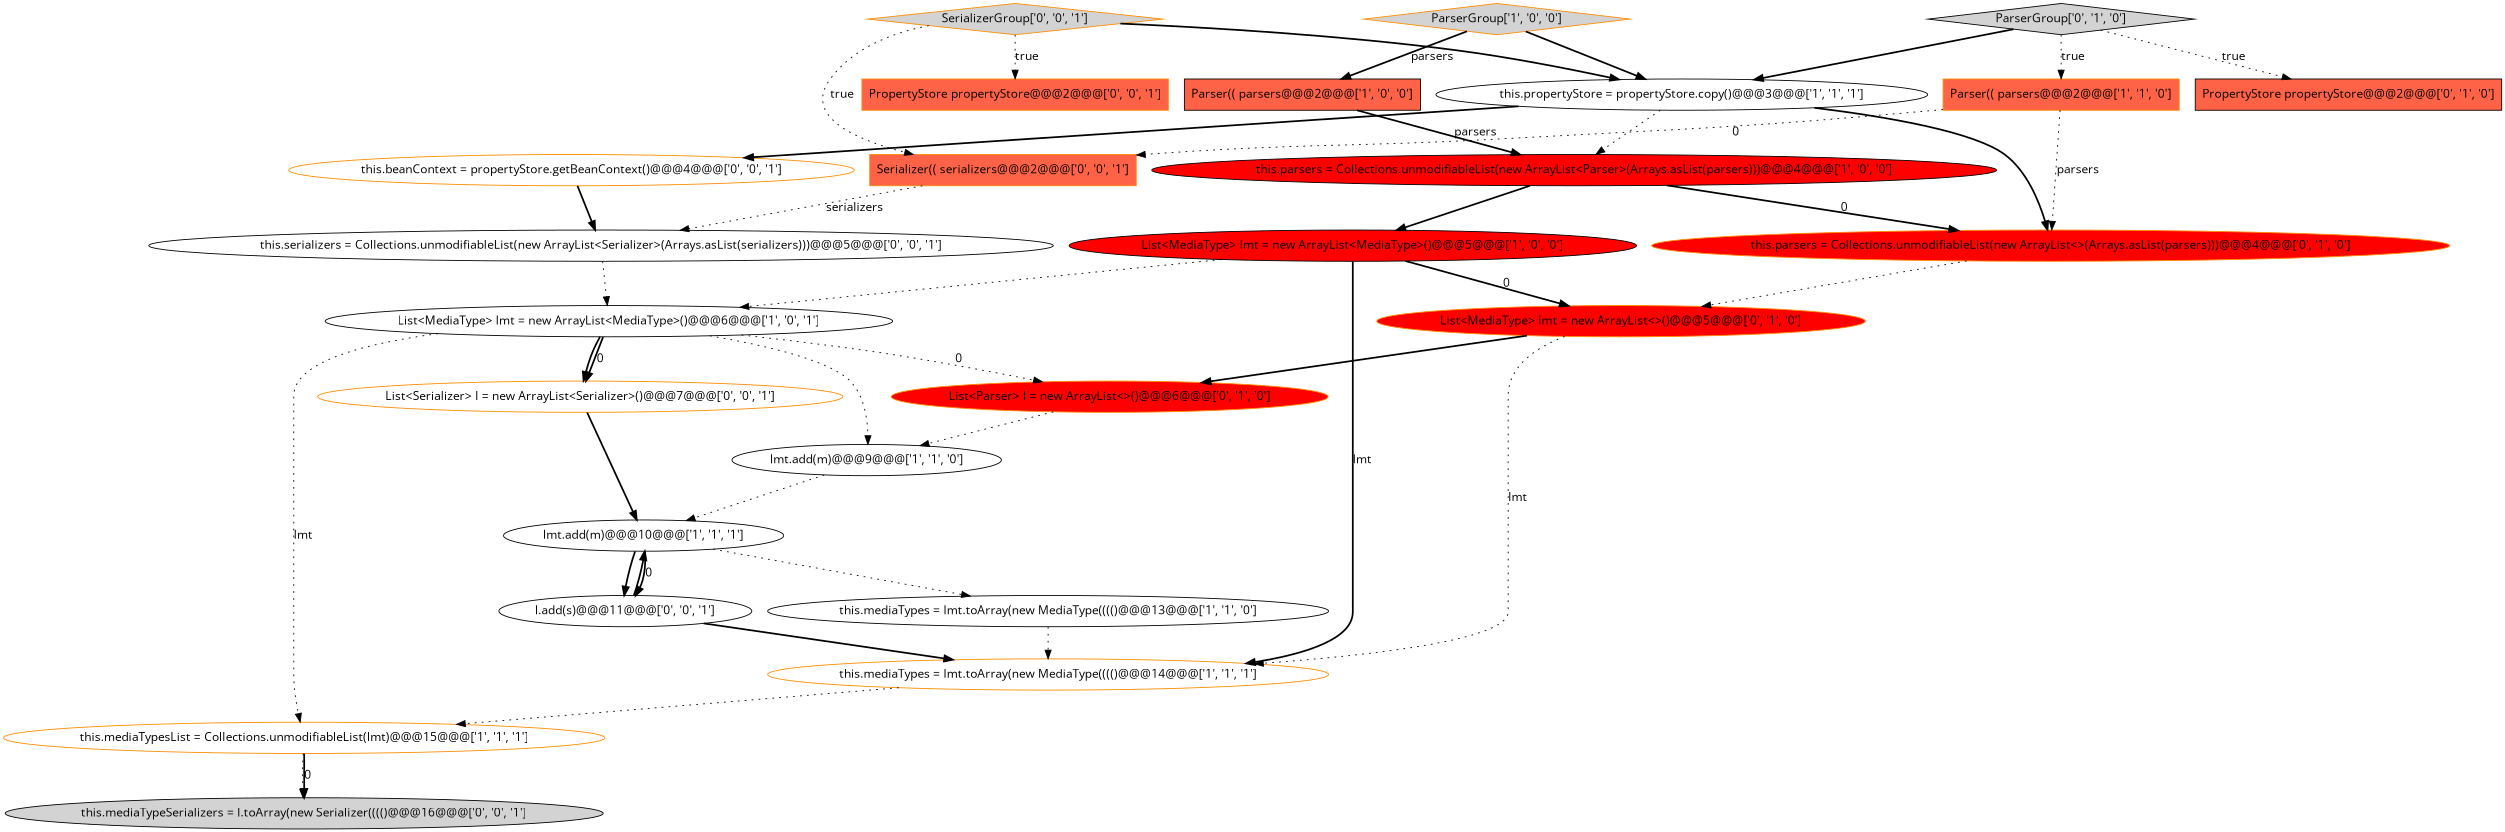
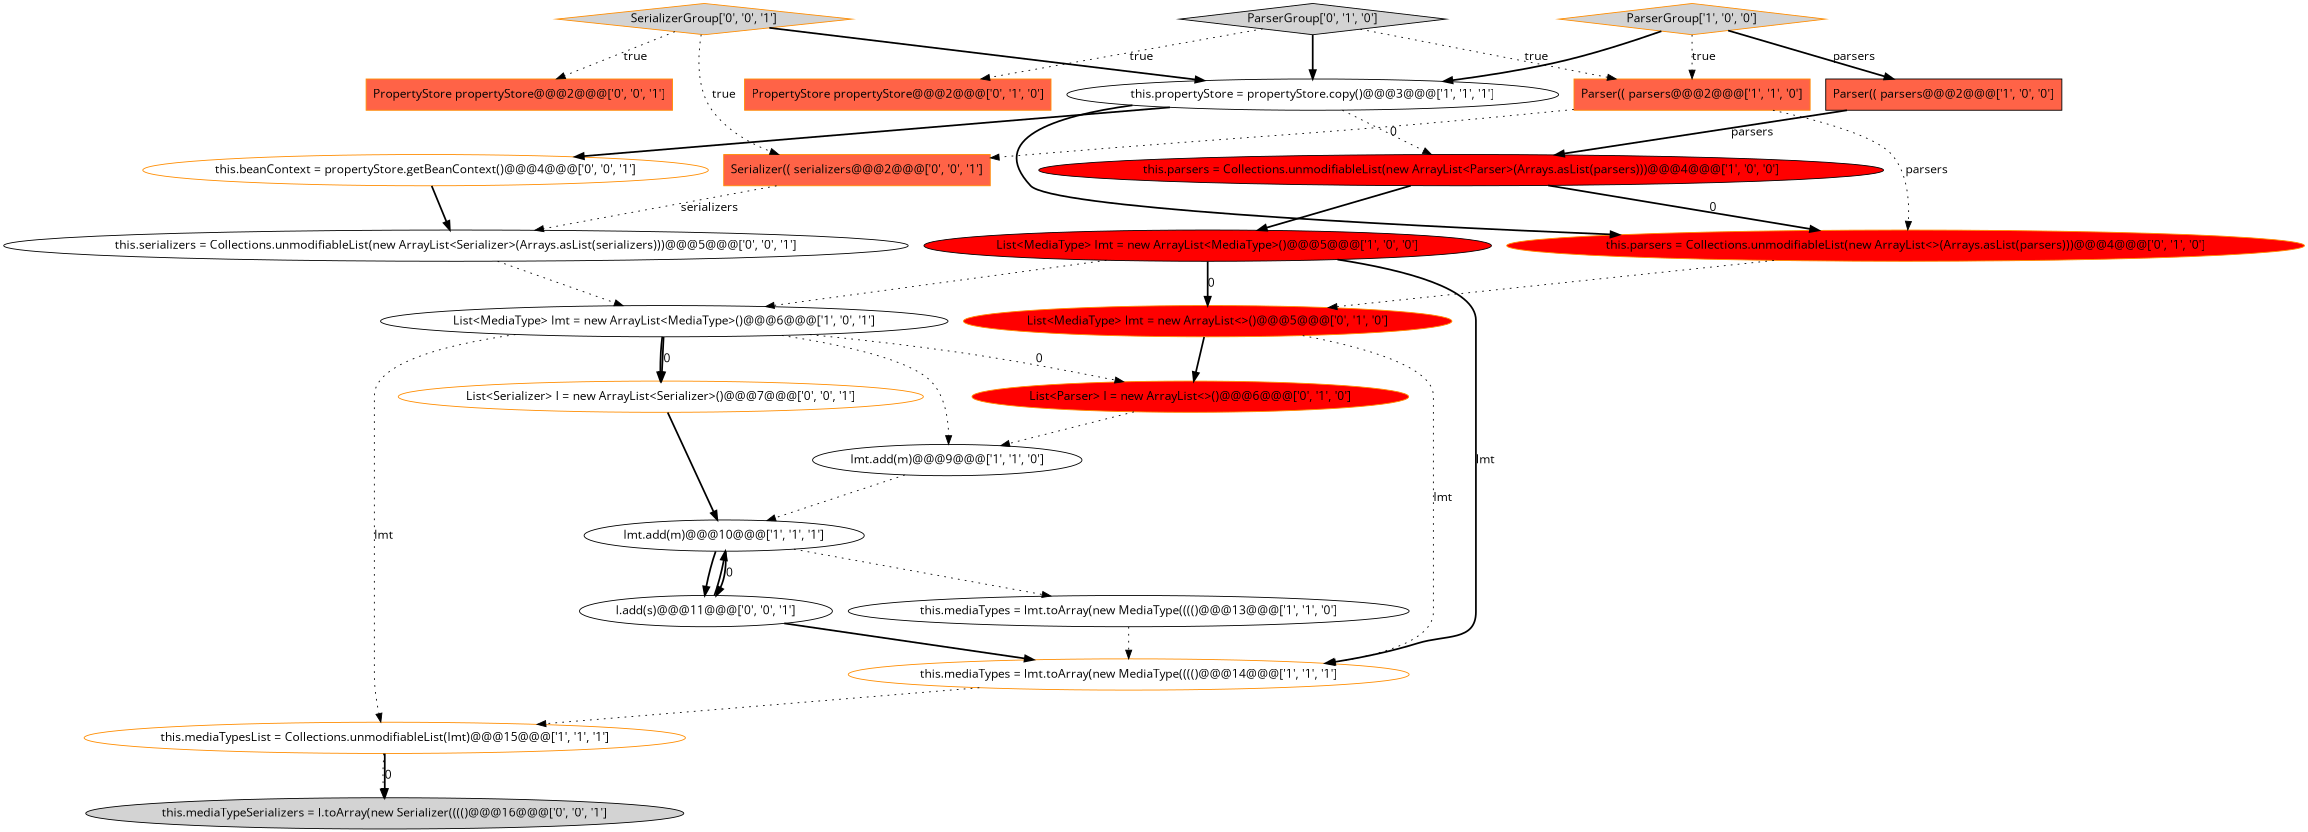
edge "ParserGroup['1', '0', '0']" -> "Parser(( parsers@@@2@@@['1', '1', '0']": added, label "true"
node "PropertyStore propertyStore@@@2@@@['0', '1', '0']": color black -> darkorange
